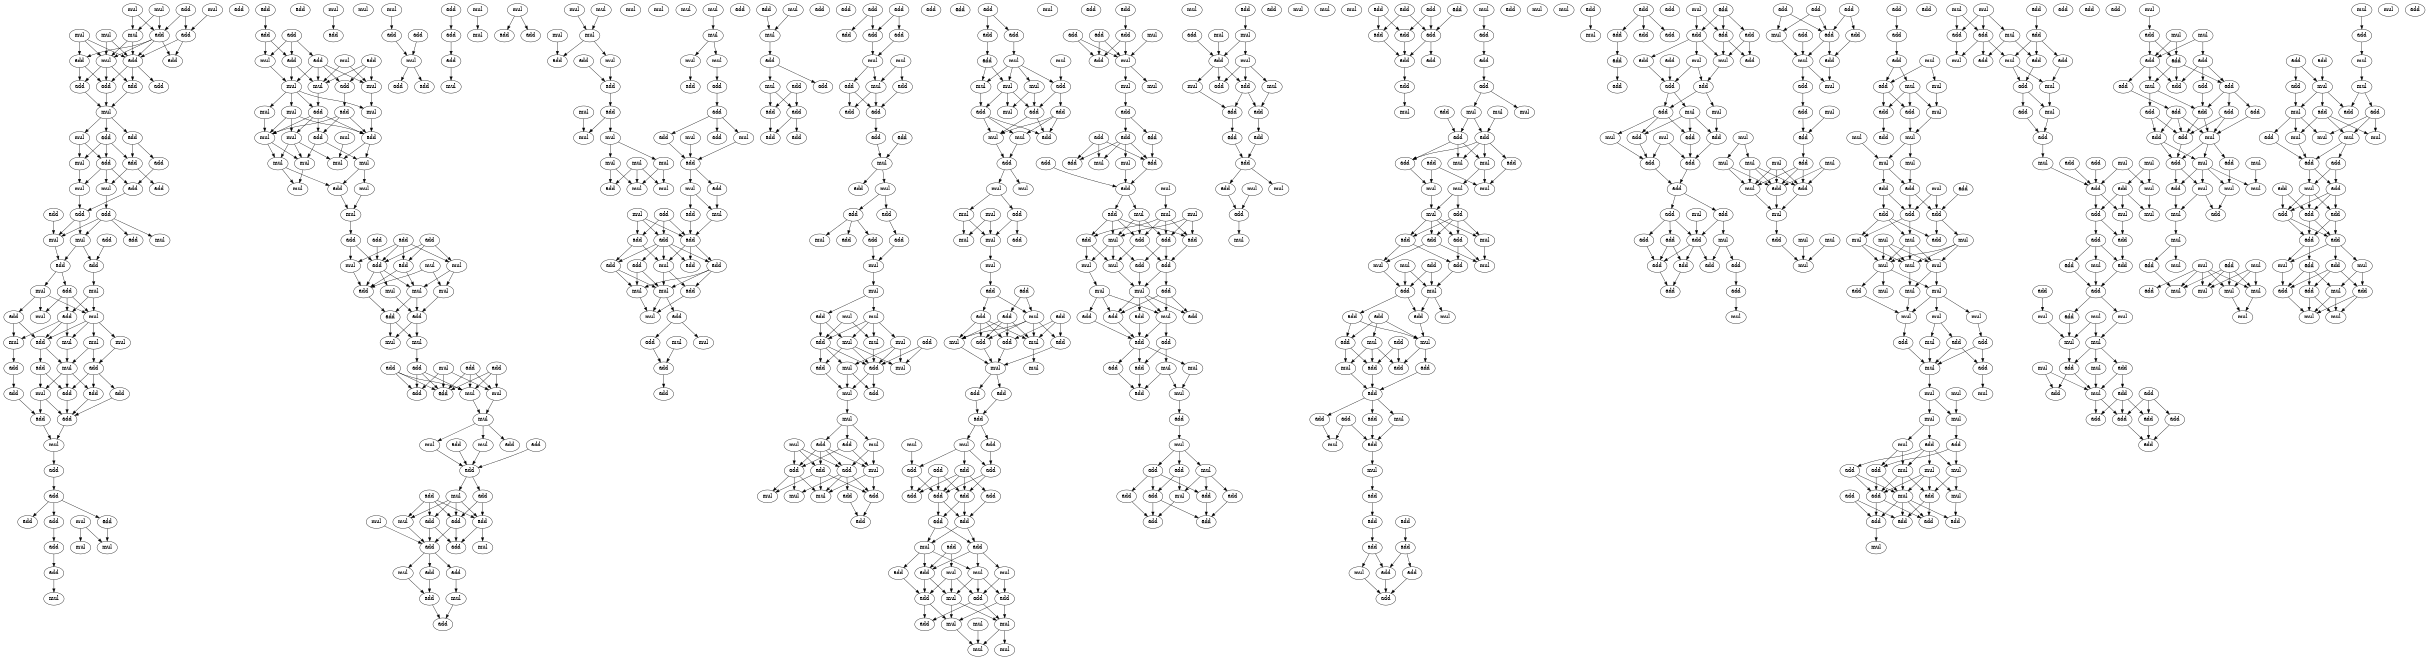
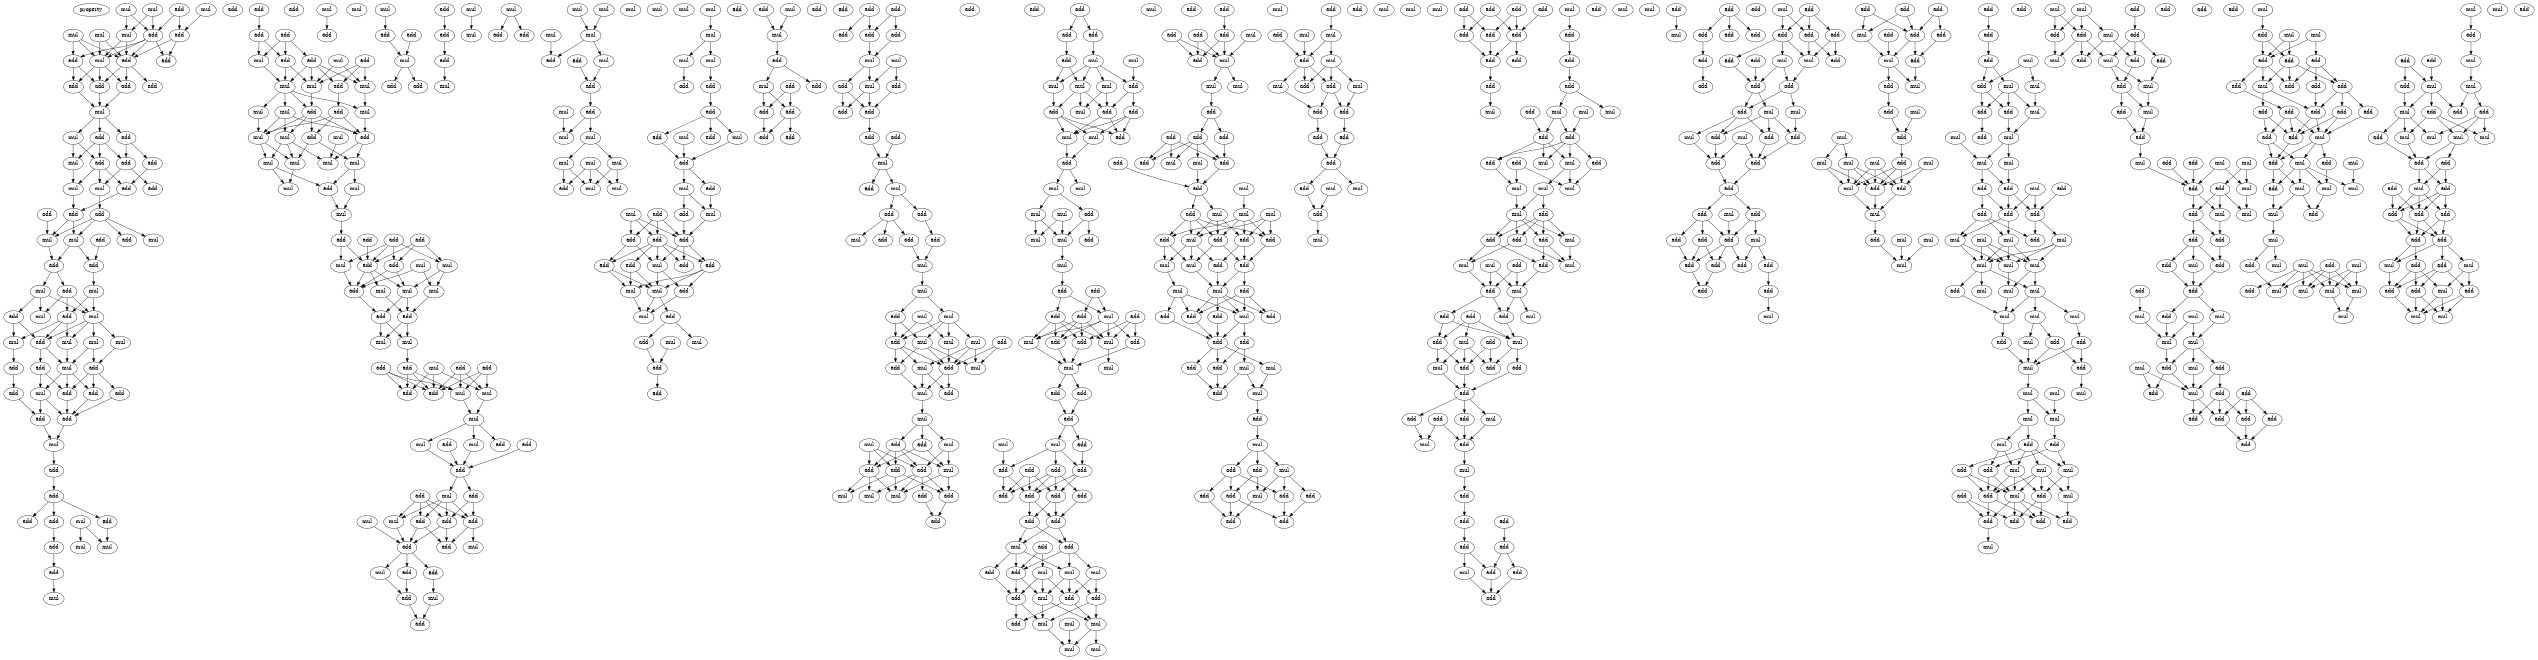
node "property": added
